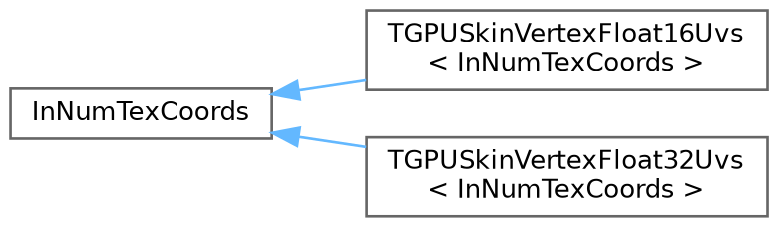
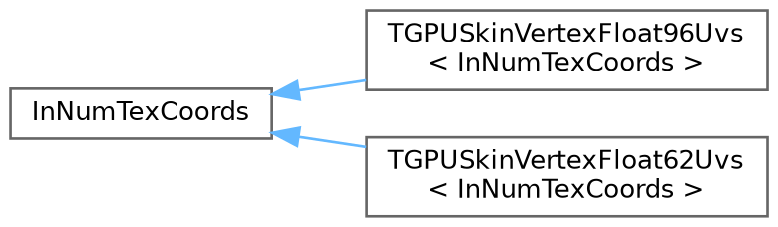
node "TGPUSkinVertexFloat16Uvs < InNumTexCoords >": label "TGPUSkinVertexFloat16Uvs < InNumTexCoords >" -> "TGPUSkinVertexFloat96Uvs < InNumTexCoords >"
node "TGPUSkinVertexFloat32Uvs < InNumTexCoords >": label "TGPUSkinVertexFloat32Uvs < InNumTexCoords >" -> "TGPUSkinVertexFloat62Uvs < InNumTexCoords >"
